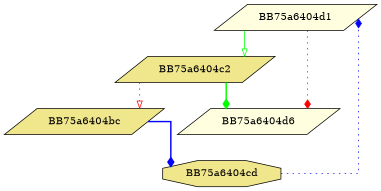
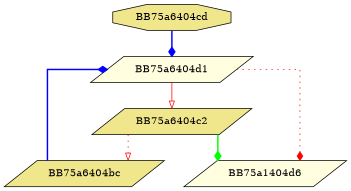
edge "BB75a6404d1" -> "BB75a6404c2": color green -> red
node "BB75a6404d6": label "BB75a6404d6" -> "BB75a1404d6"
edge "BB75a6404bc" -> "BB75a6404cd": now "BB75a6404bc" -> "BB75a6404d1"
edge "BB75a6404cd" -> "BB75a6404d1": style dotted -> bold
